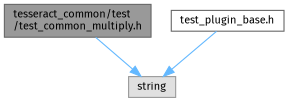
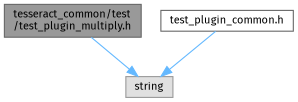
node "tesseract_common/test /test_common_multiply.h": label "tesseract_common/test /test_common_multiply.h" -> "tesseract_common/test /test_plugin_multiply.h"
node "test_plugin_base.h": label "test_plugin_base.h" -> "test_plugin_common.h"
